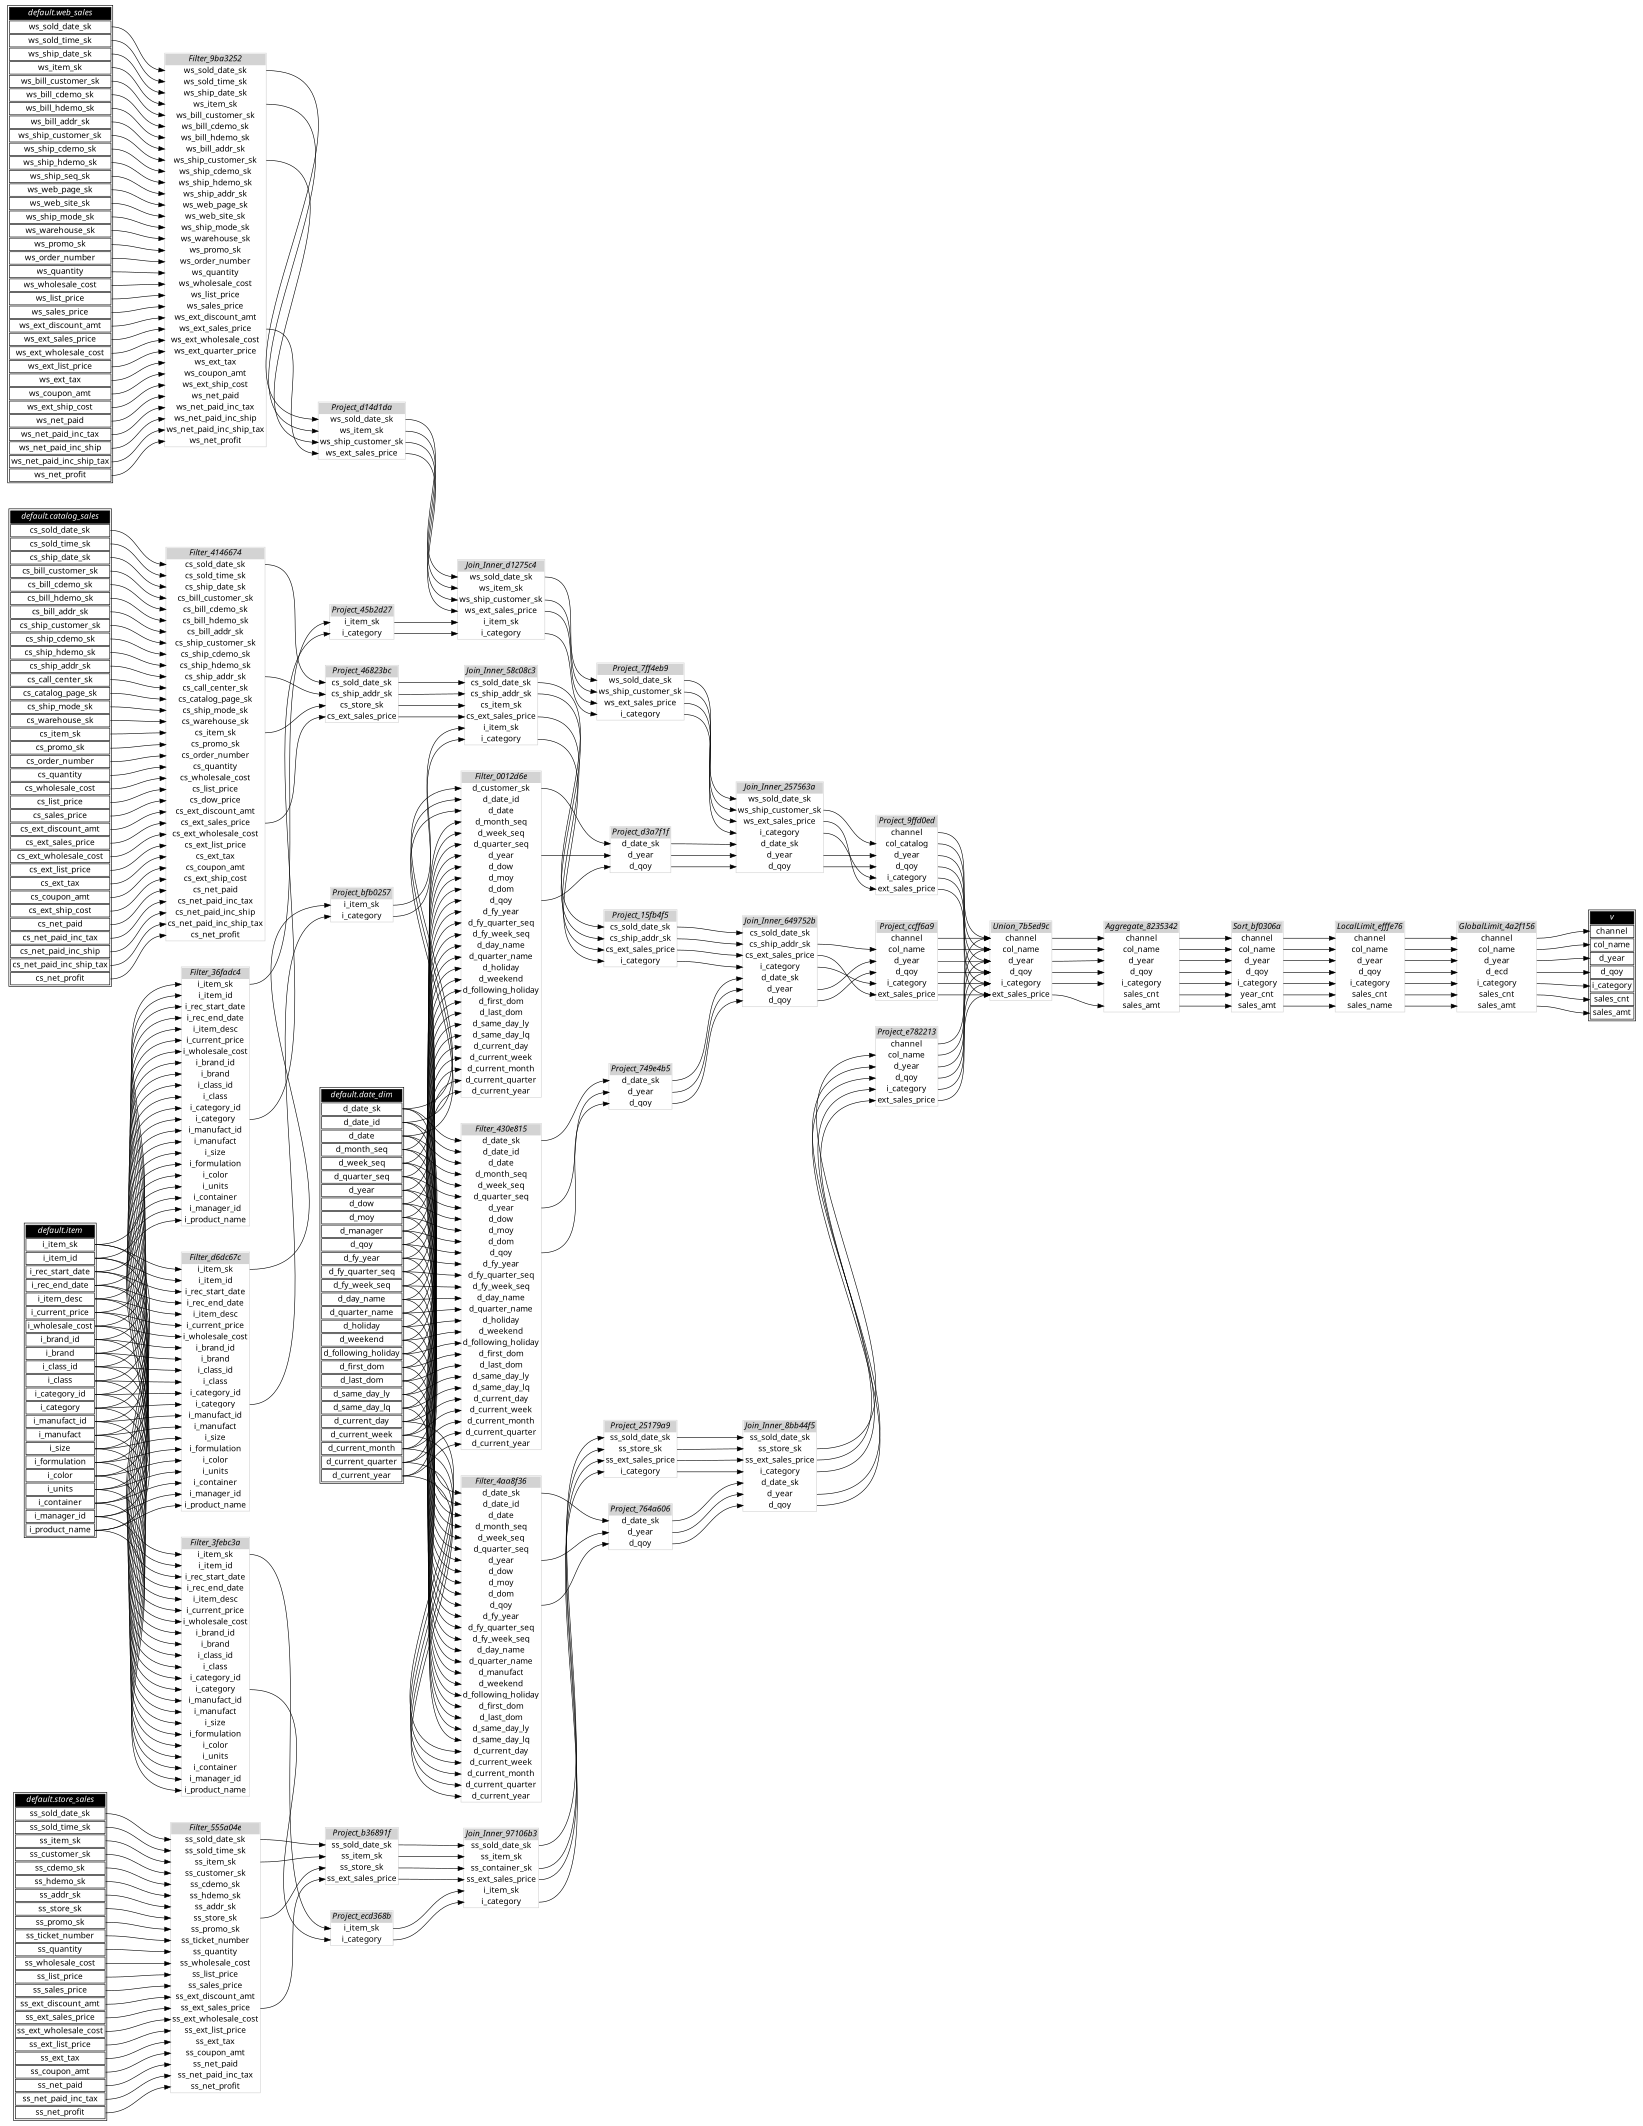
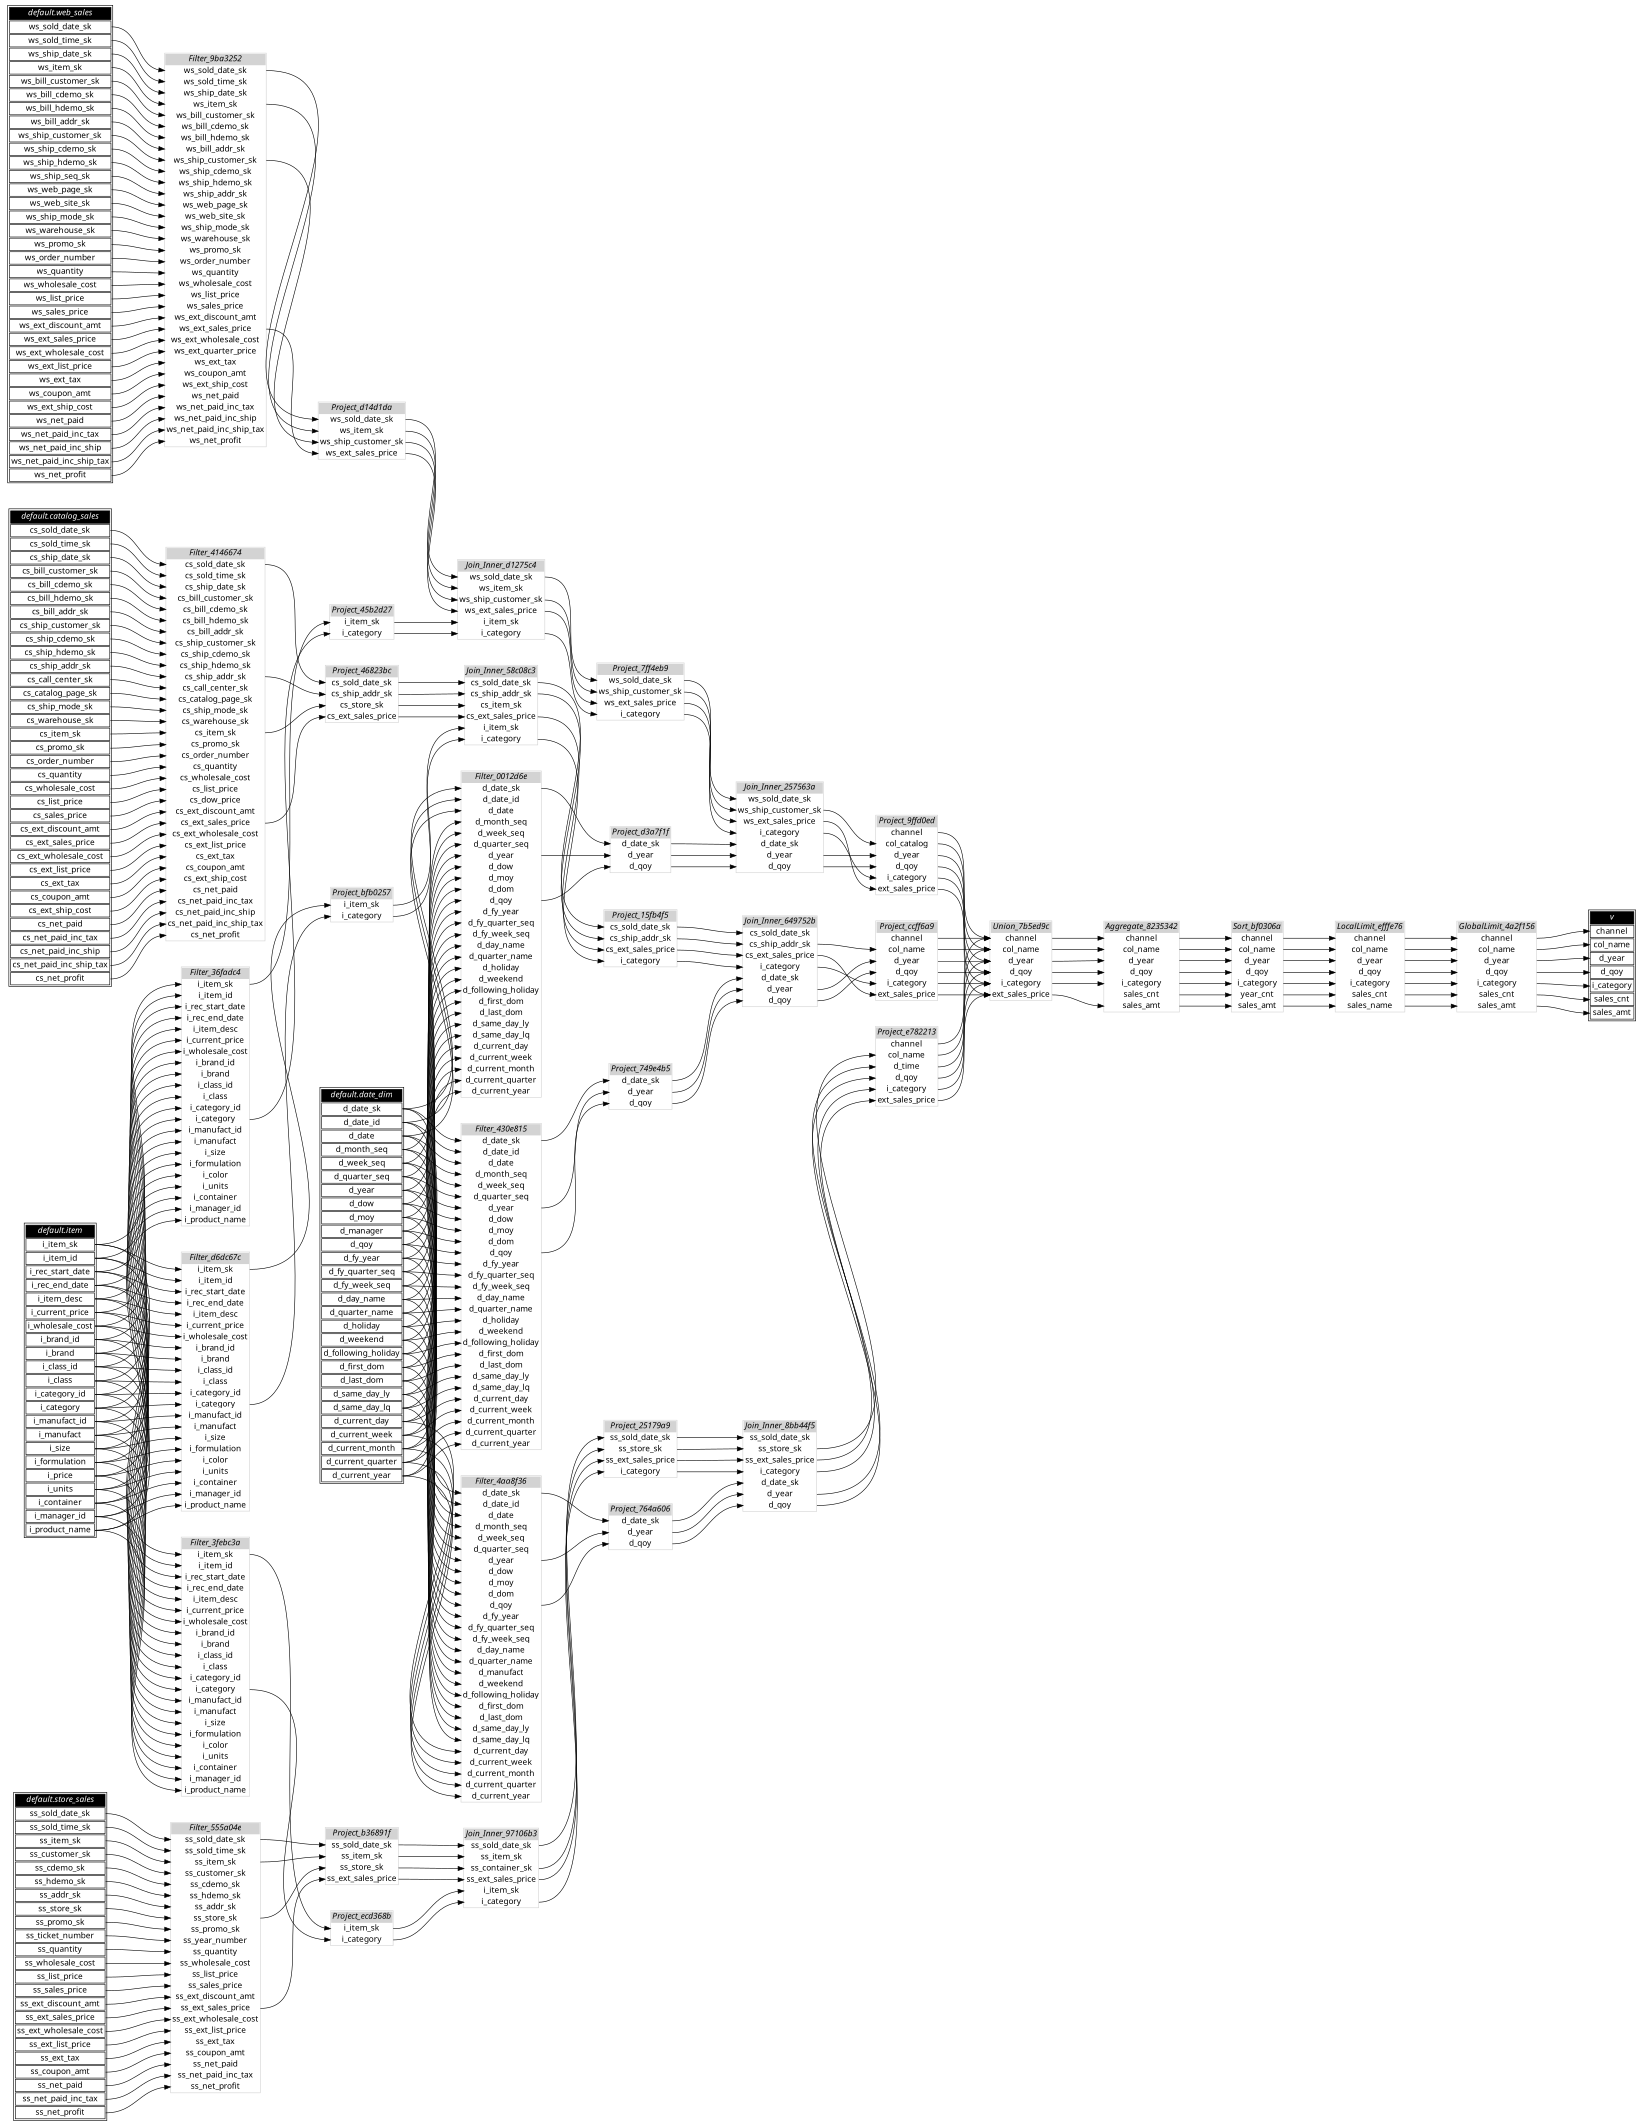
node "Filter_0012d6e": text "d_customer_sk" -> "d_date_sk"
node "GlobalLimit_4a2f156": text "d_ecd" -> "d_qoy"
node "Project_e782213": text "d_year" -> "d_time"
node "default.item": text "i_color" -> "i_price"
node "Filter_555a04e": text "ss_ticket_number" -> "ss_year_number"
